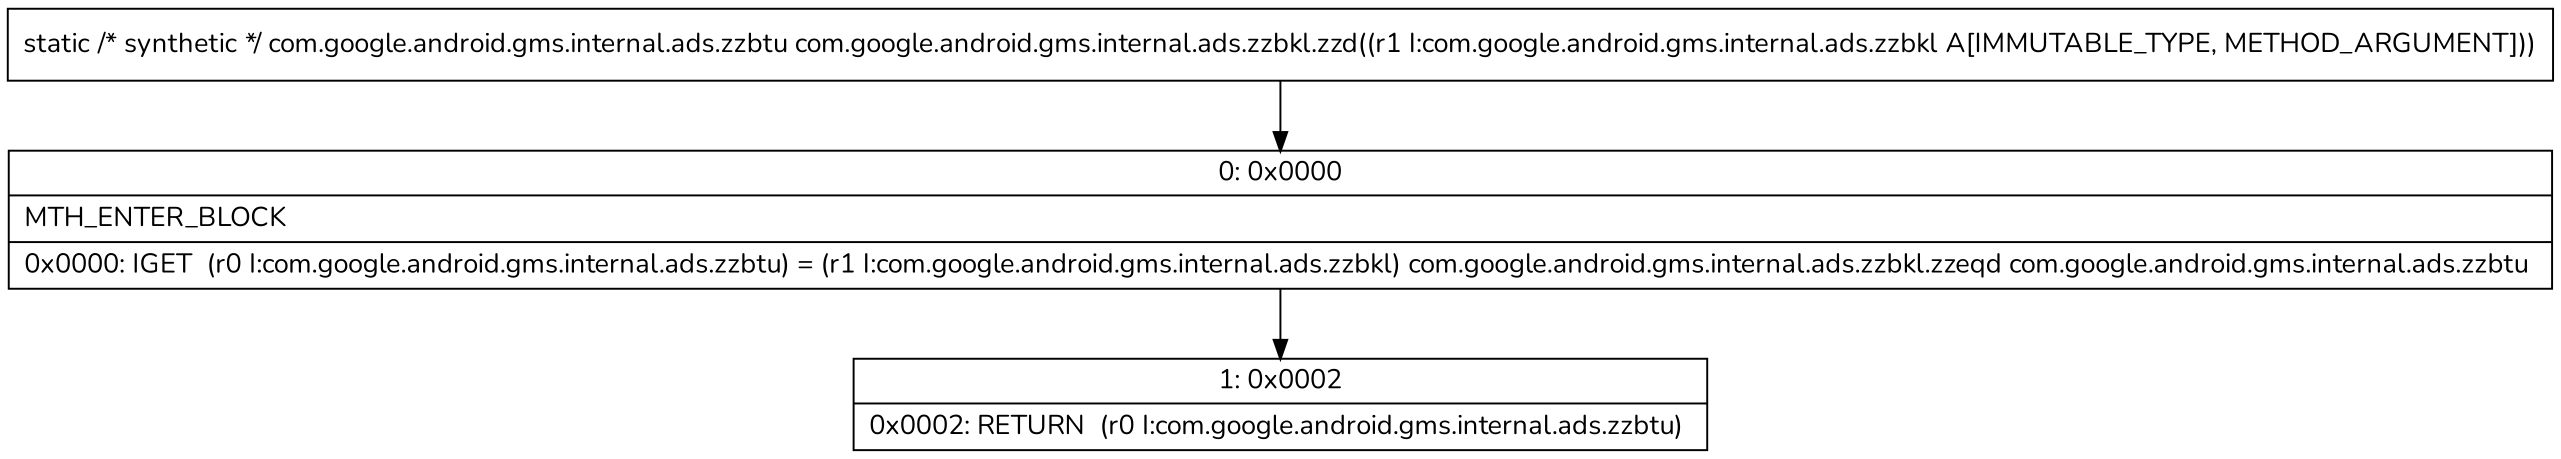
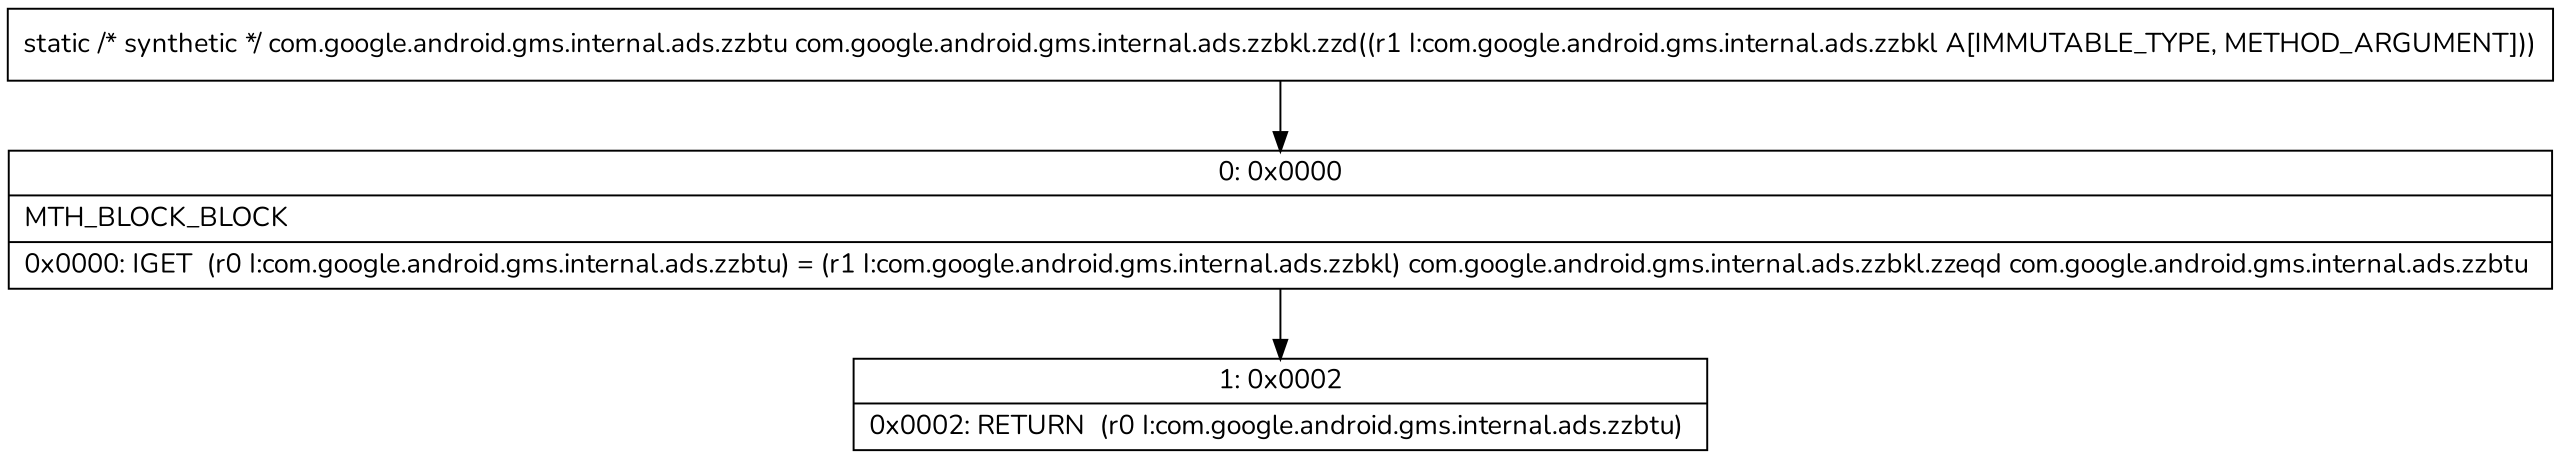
node "0: 0x0000": text "MTH_ENTER_BLOCK" -> "MTH_BLOCK_BLOCK"
